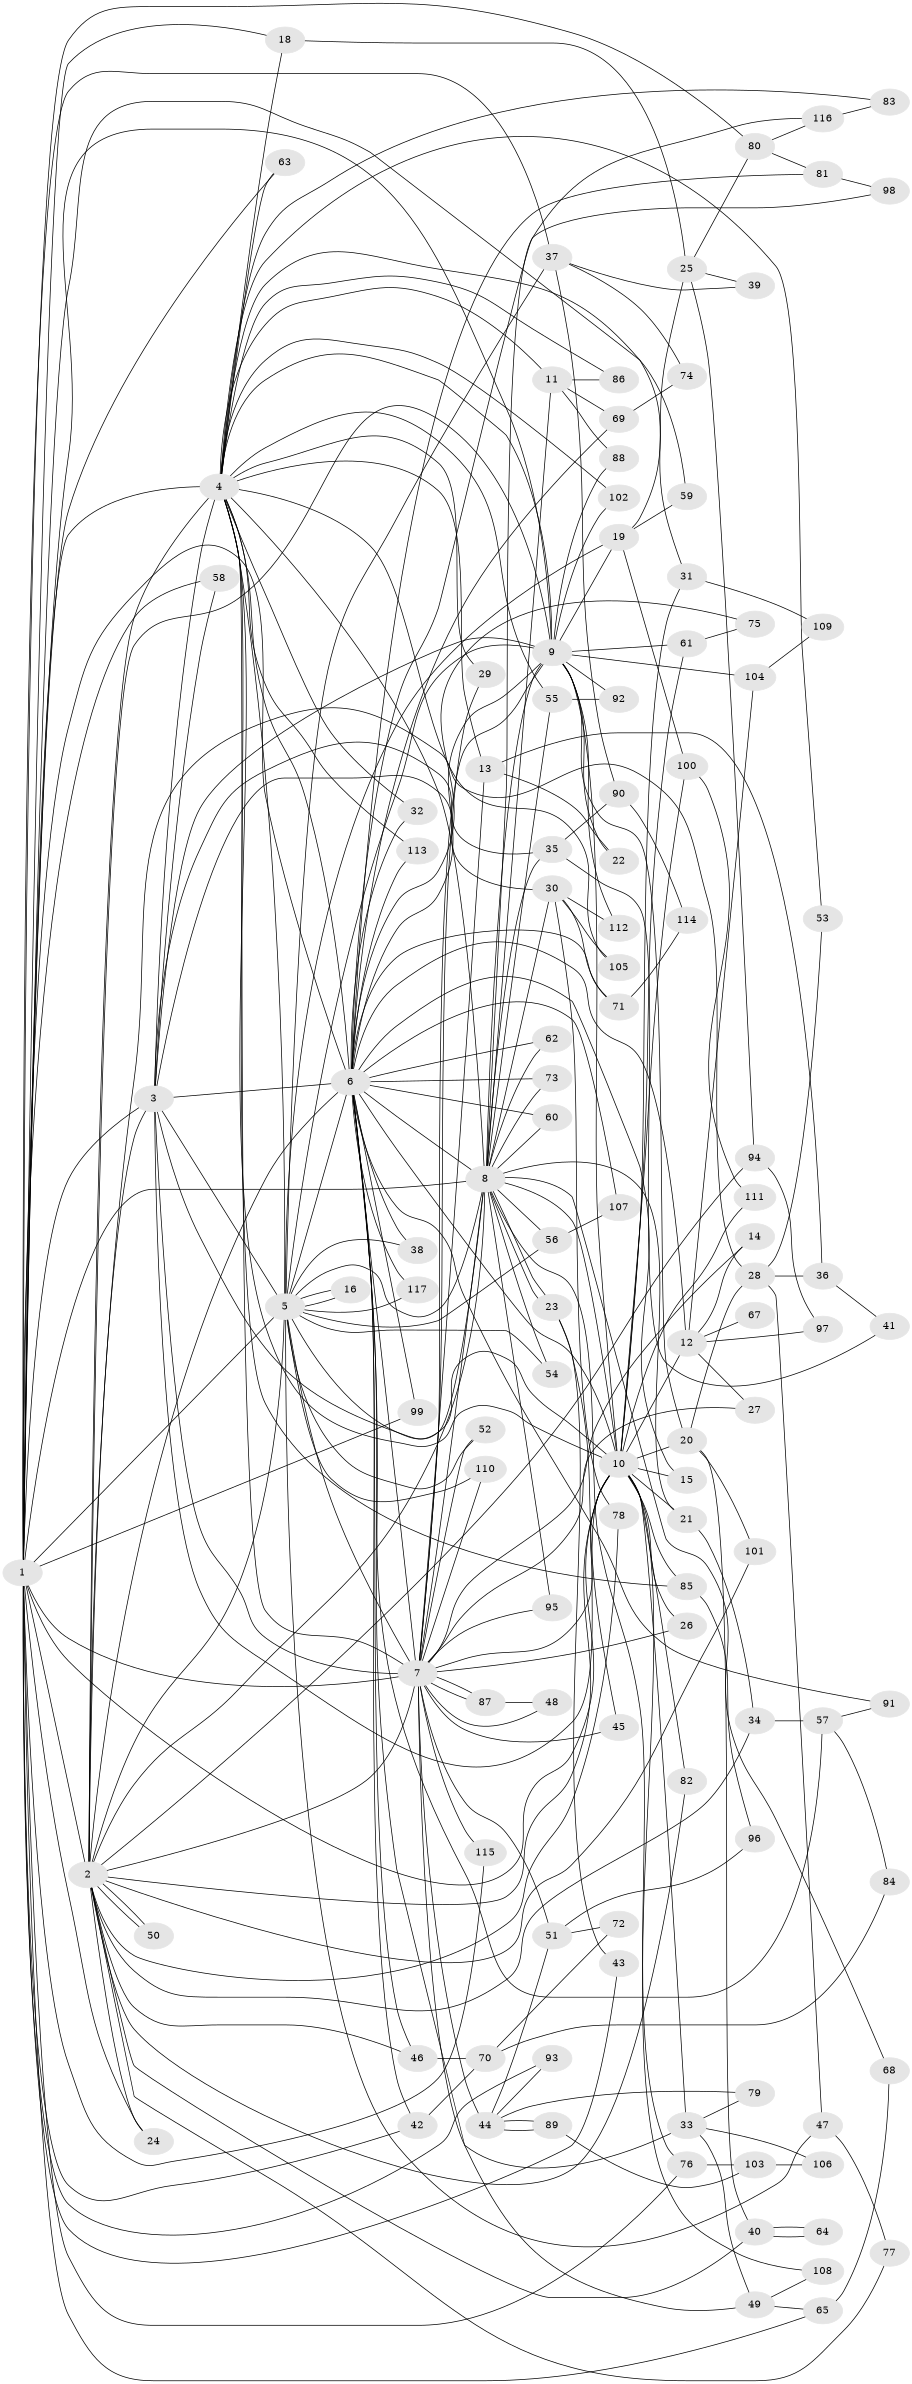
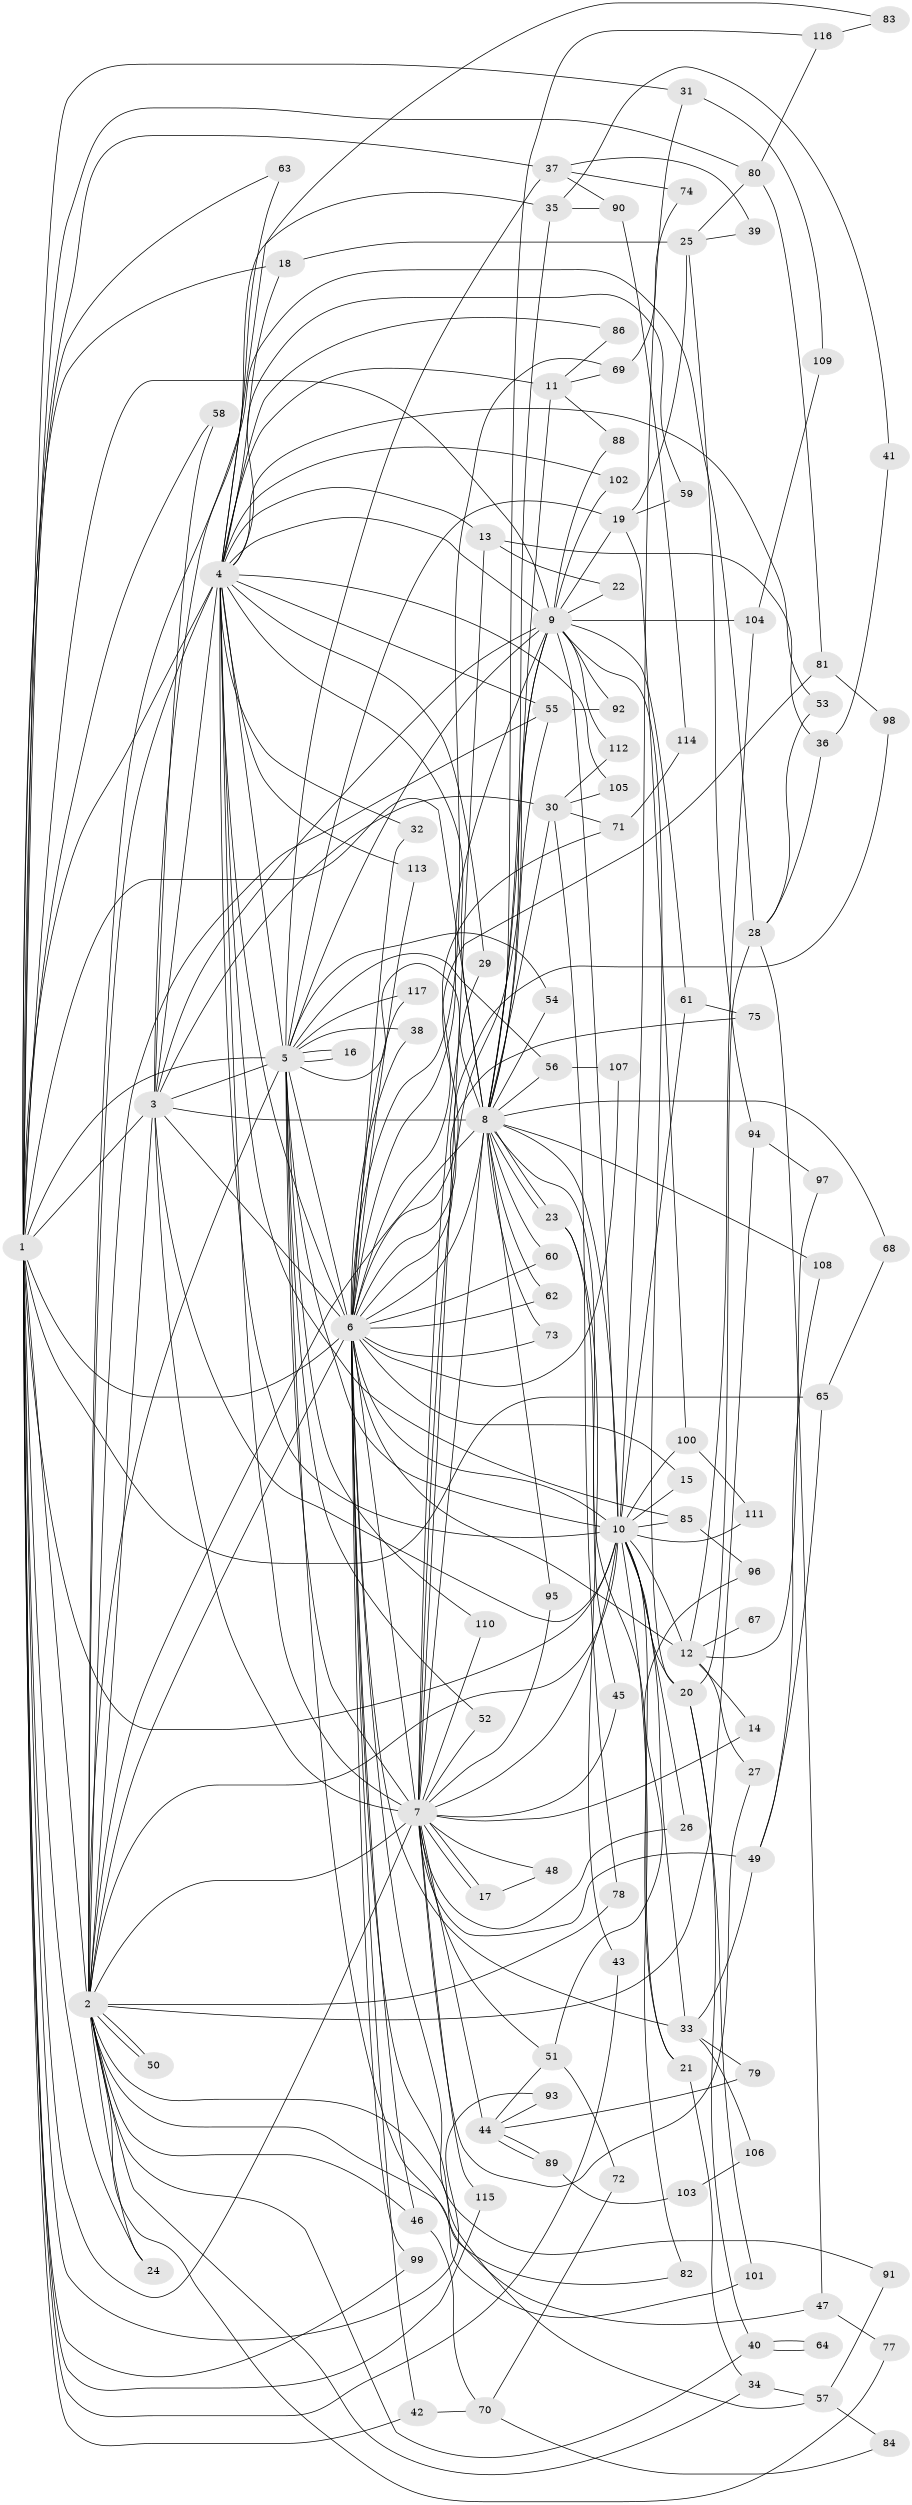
edge "9" -- "2": now "55" -- "2"
node "87": label "87" -> "17"
node "76": removed
